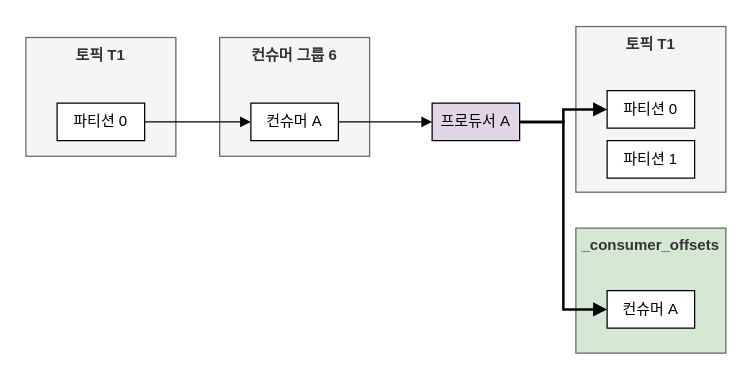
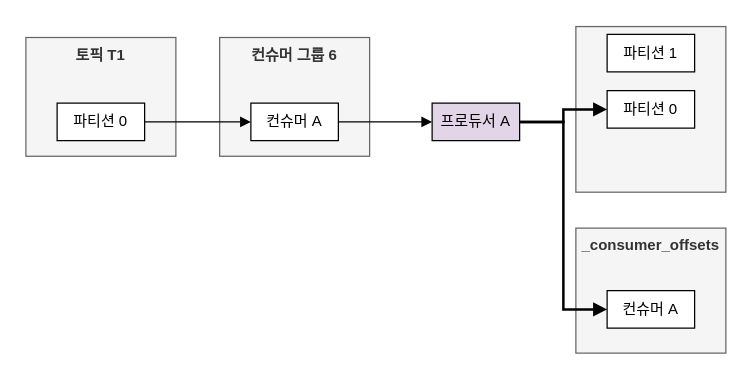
node "파티션 1": moved (651, 159) -> (651, 53)
node "_consumer_offsets": fillcolor #d5e8d4 -> #f5f5f5
